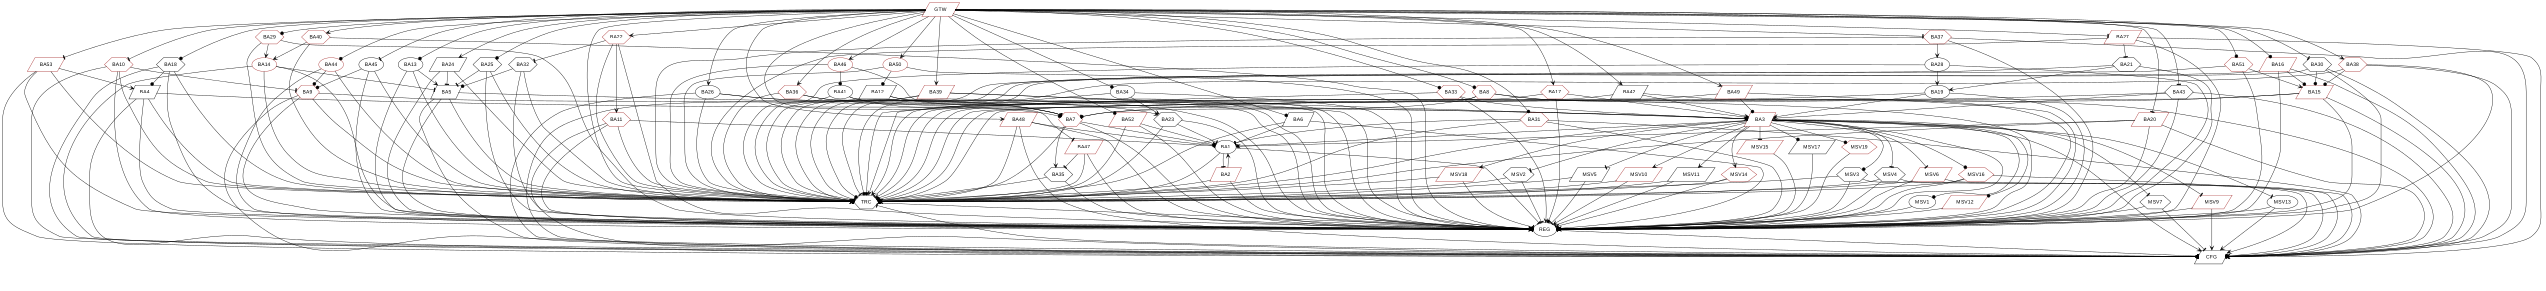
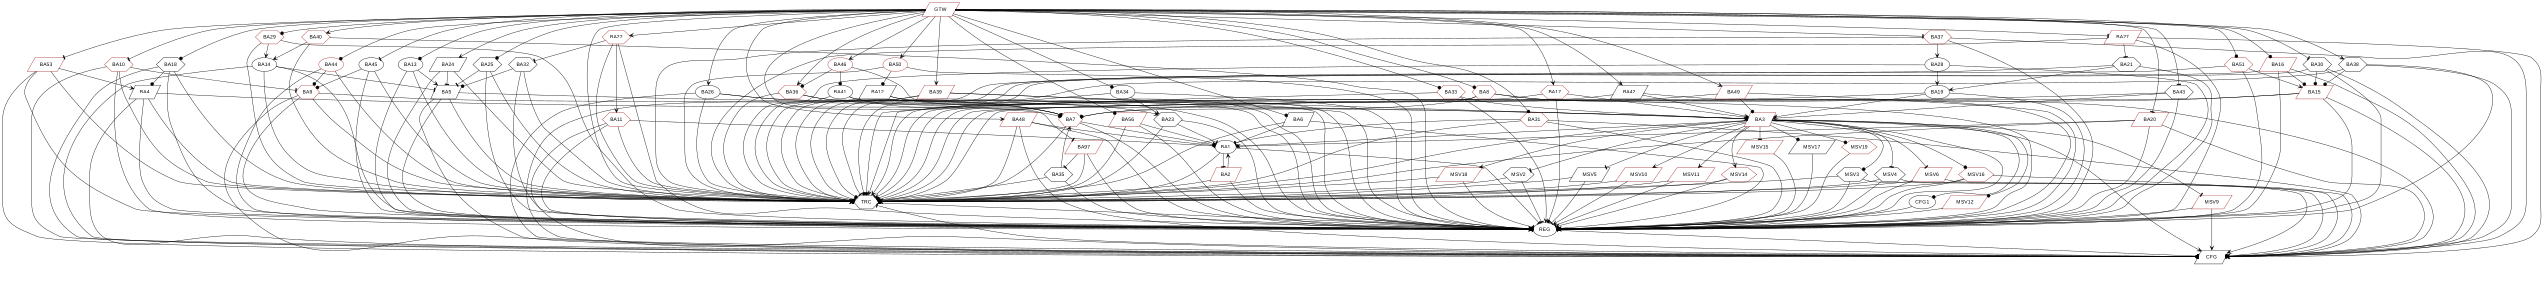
node "BA14": color brown -> black
node "BA38": color brown -> black
node "BA52": label "BA52" -> "BA56"
edge "BA46" -> "TRC": now "BA46" -> "BA36"
edge "BA7" -> "BA35": reversed
node "BA47": label "BA47" -> "BA97"
node "MSV11": color black -> brown
edge "BA43" -> "CFG": removed
node "MSV1": label "MSV1" -> "CFG1"
node "MSV7": removed
node "MSV13": removed
